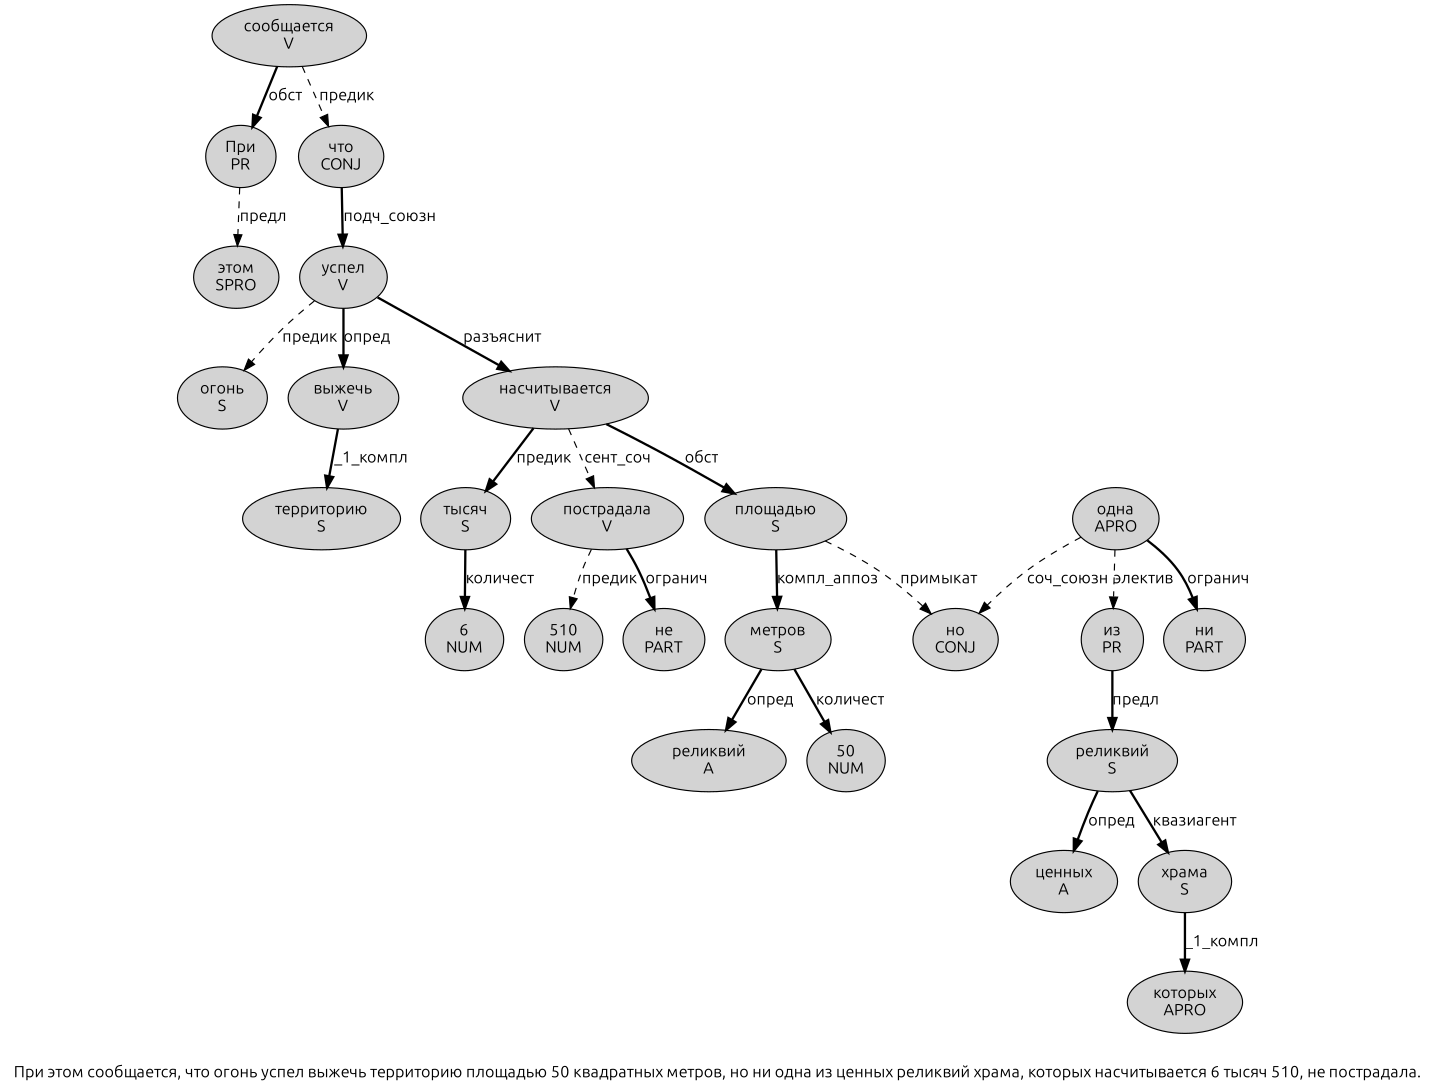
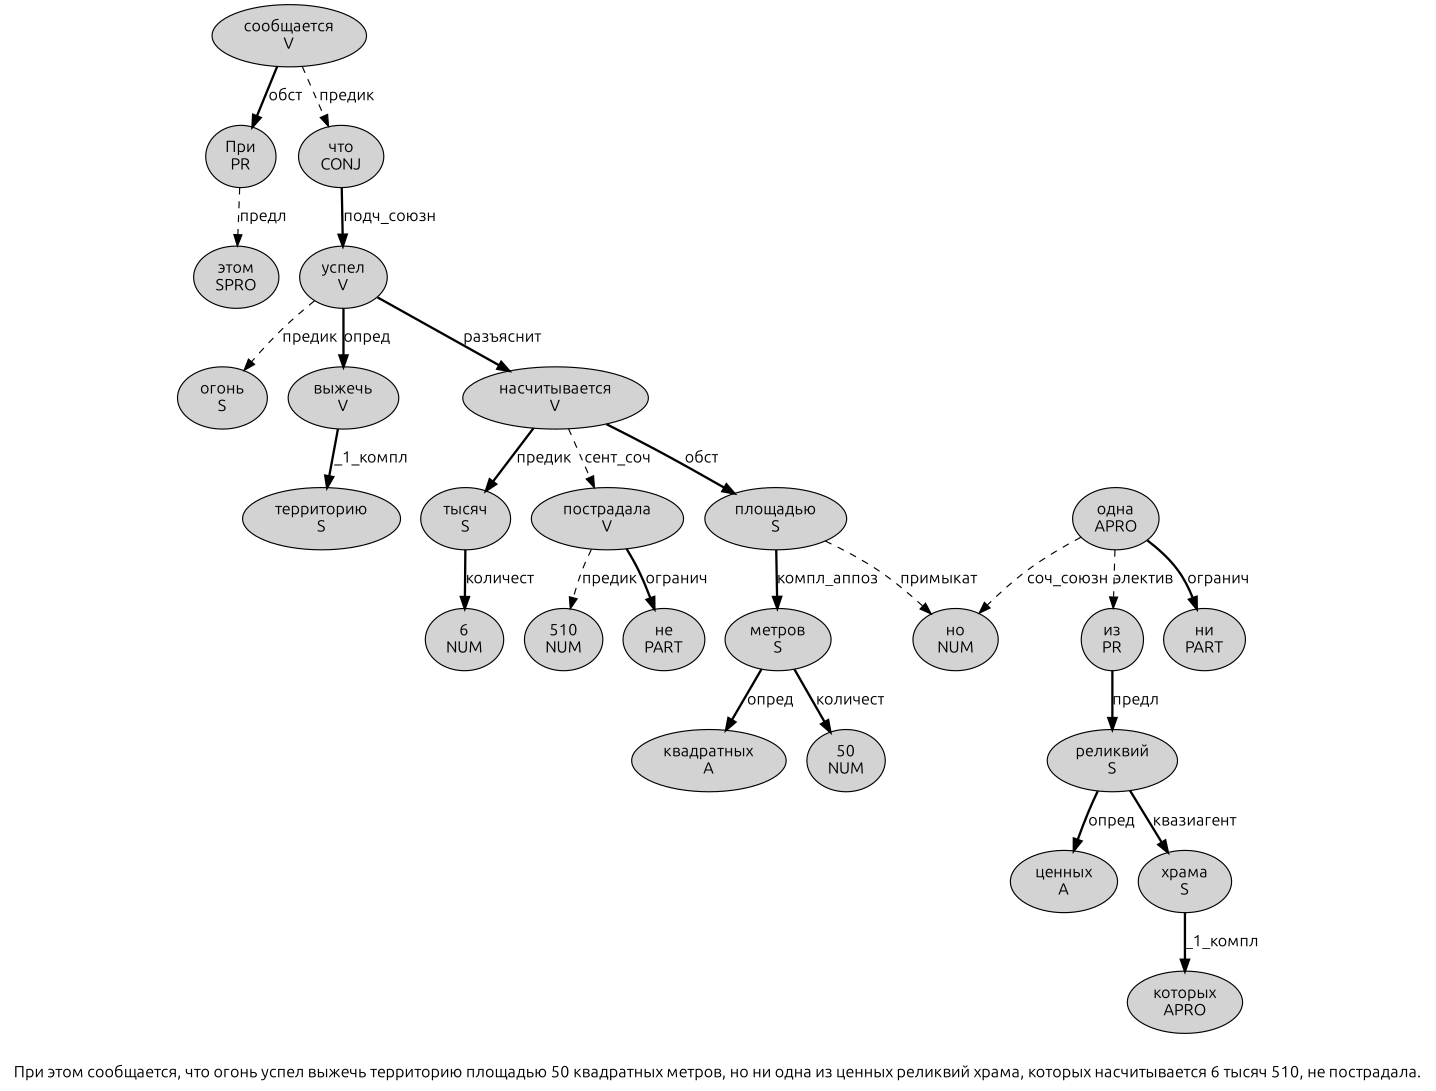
node "но CONJ": label "но CONJ" -> "но NUM"
node "реликвий A": label "реликвий A" -> "квадратных A"
